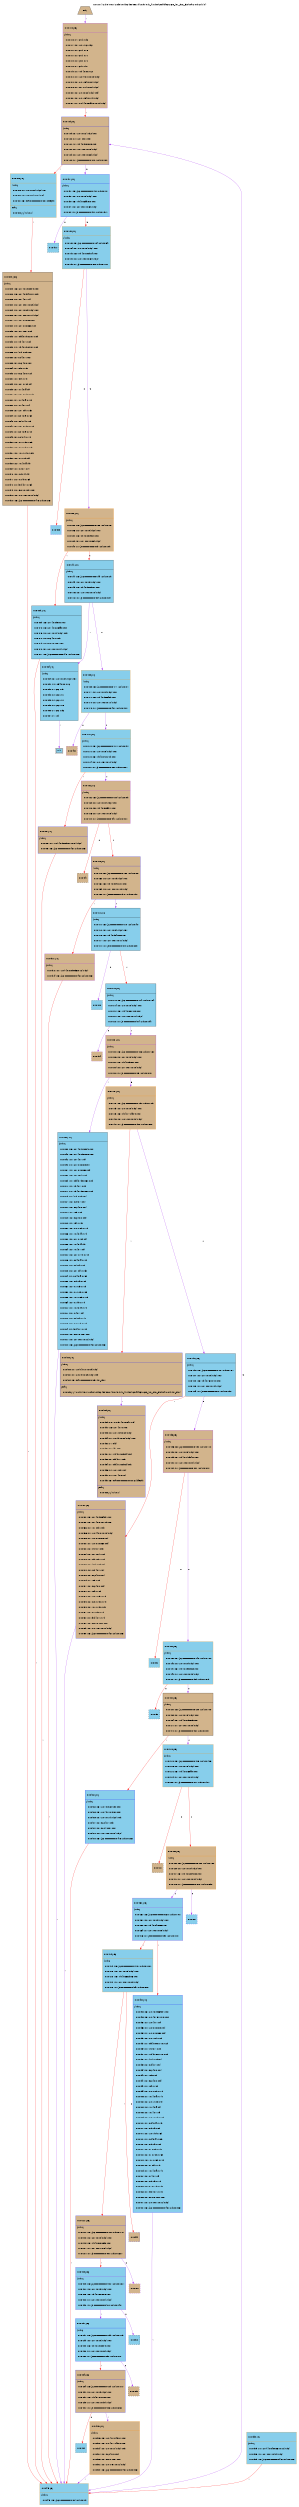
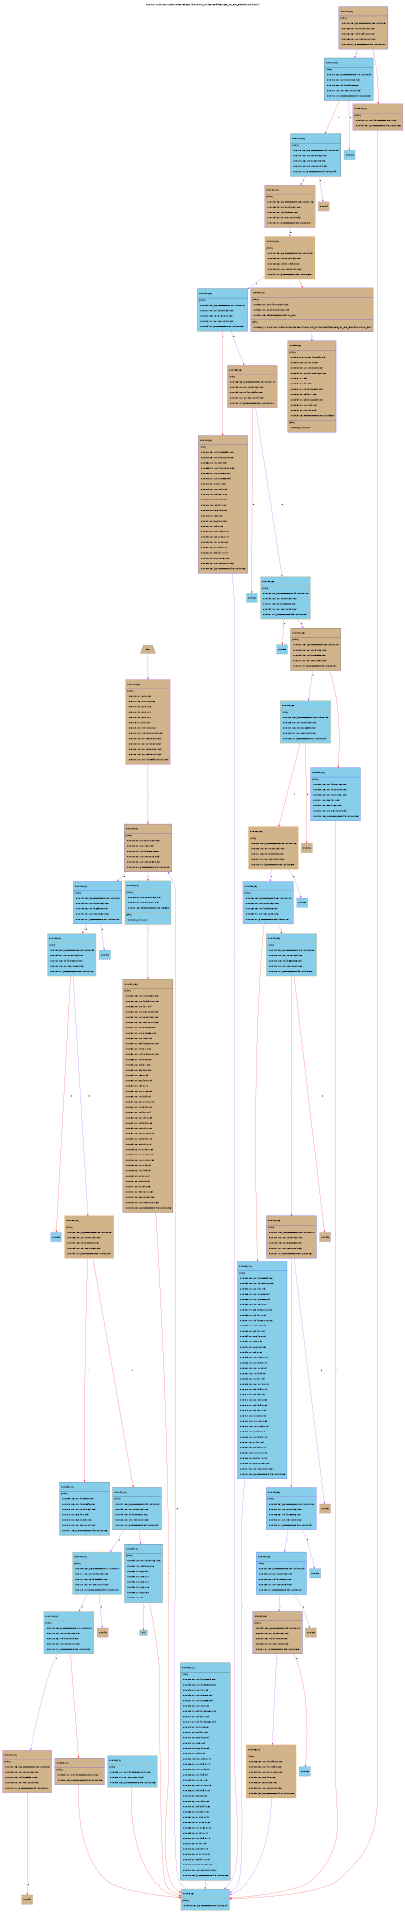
edge "0x401738 [22]" -> "0x40174e [22]": removed, label "7"
edge "0x401790 [22]" -> "0x4019ee [144]": removed, label "1"
edge "0x40190b [27]" -> "0x401f15 [5]": now "0x401eaf [19]" -> "0x401f15 [5]"
edge "0x4018b6 [25]" -> "0x4018cf [25]": color red -> purple
